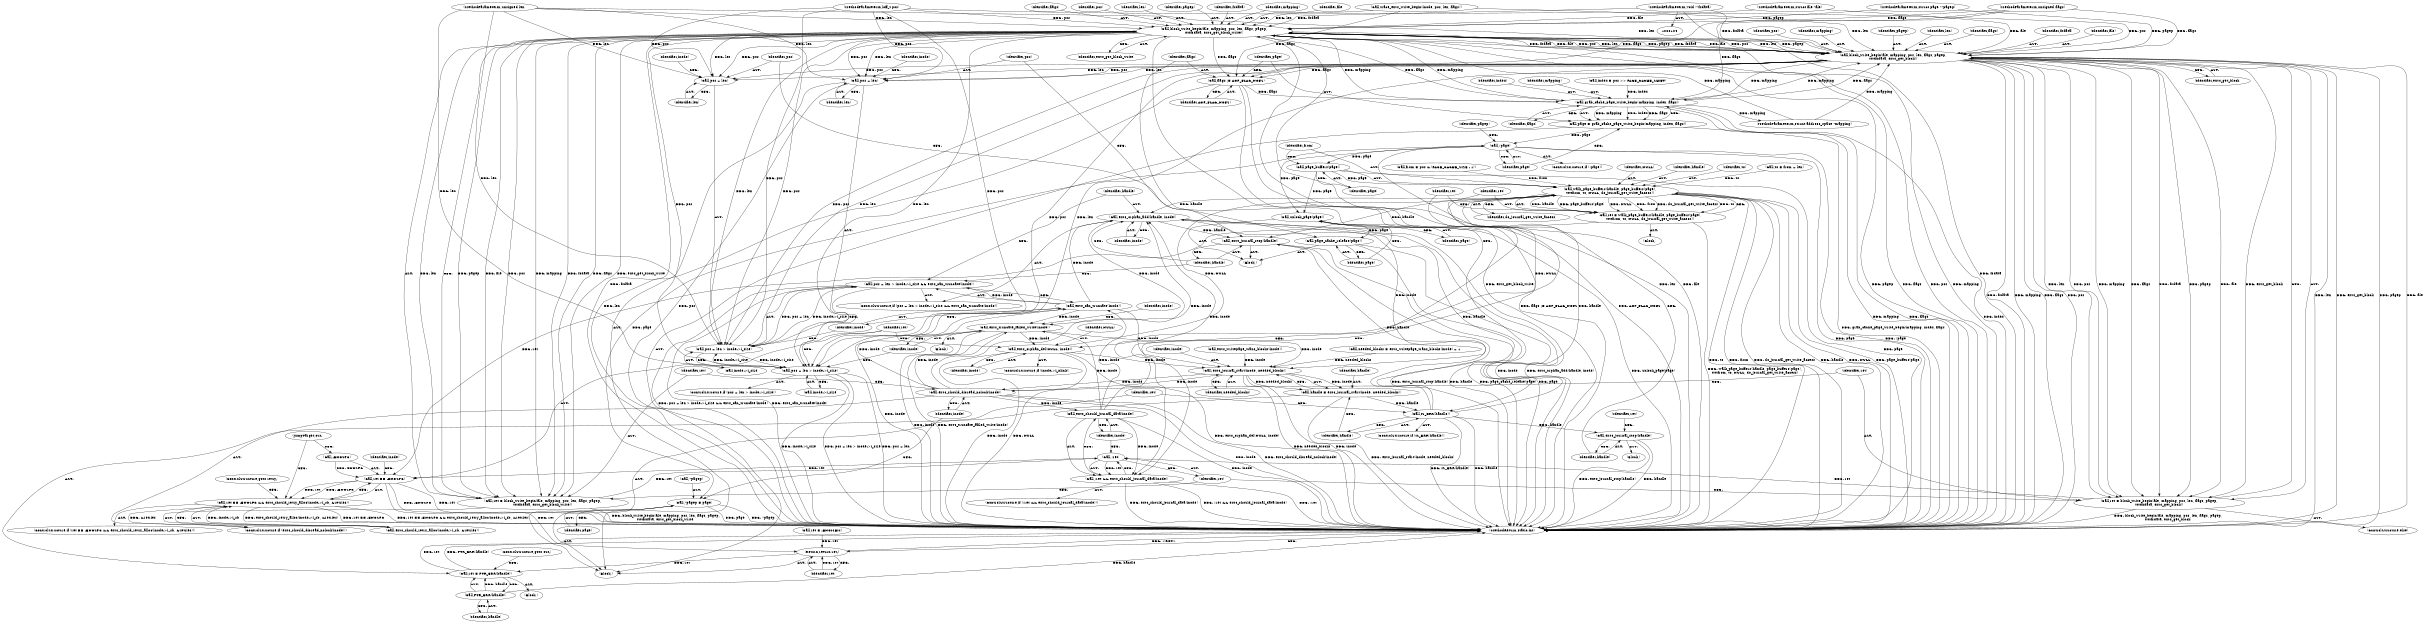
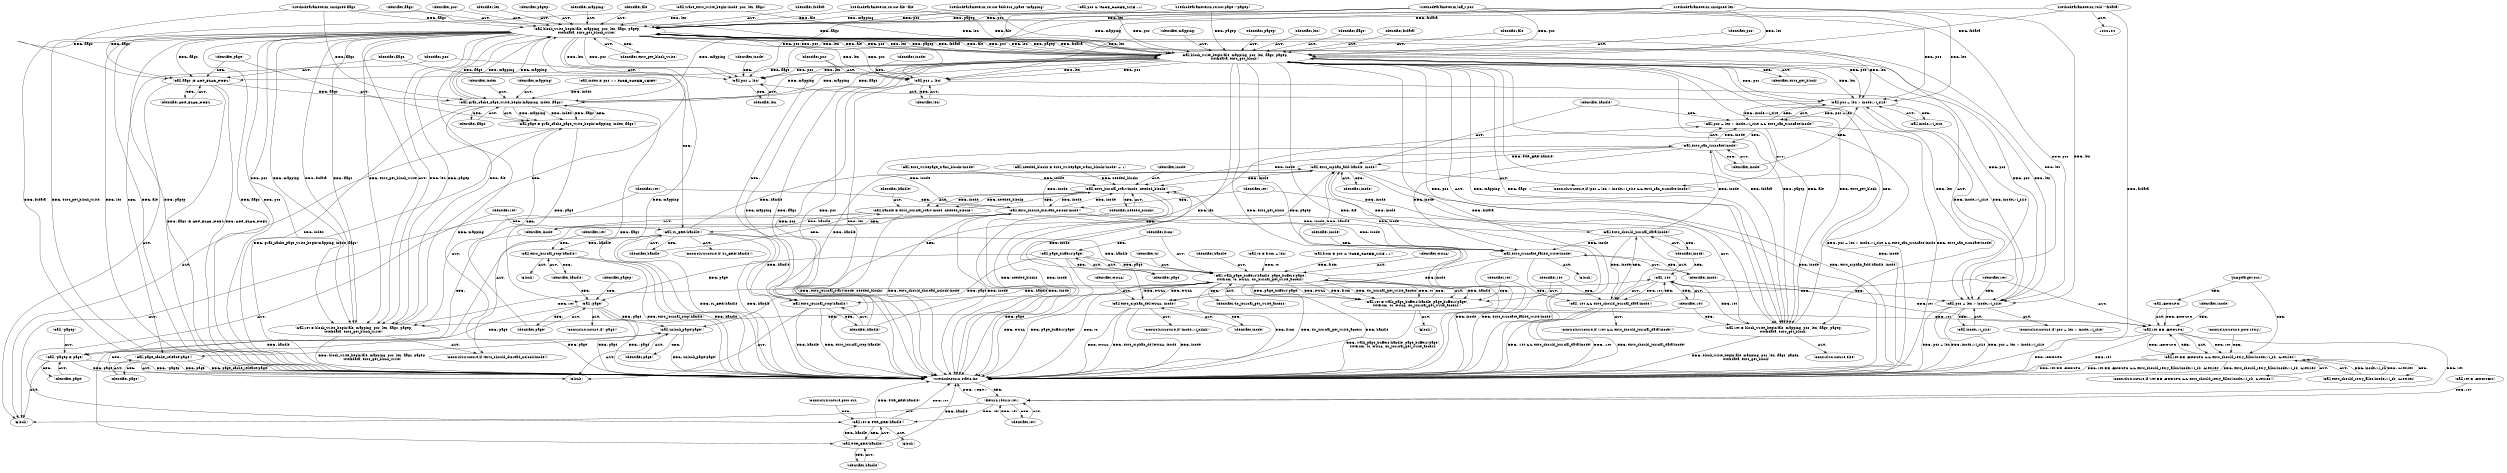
node "(Call,pos & (PAGE_CACHE_SIZE - 1))": added
edge "(Call,grab_cache_page_write_begin(mapping, index, flags))" -> "(MethodParameterIn,struct address_space *mapping)": reversed
edge "(Call,!page)" -> "(Call,page_buffers(page))": reversed
edge "(Call,ext4_can_truncate(inode))" -> "(Call,ext4_orphan_add(handle, inode))": label "DDG: inode" -> "DDG: PTR_ERR(handle)"
edge "(Call,IS_ERR(handle))" -> "(Call,PTR_ERR(handle))": added, label "DDG: handle"
edge "(Call,ext4_should_journal_data(inode))" -> "(MethodReturn,static int)": now "(Identifier,needed_blocks)" -> "(MethodReturn,static int)"
